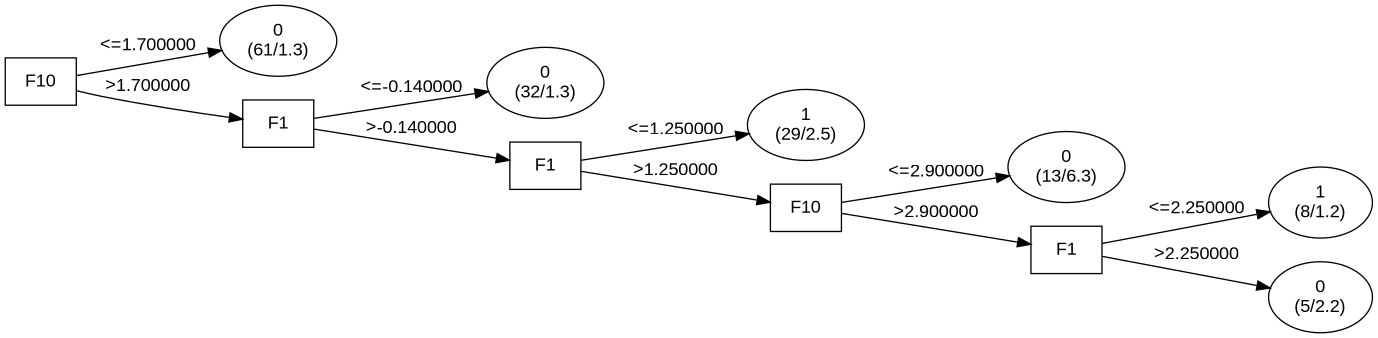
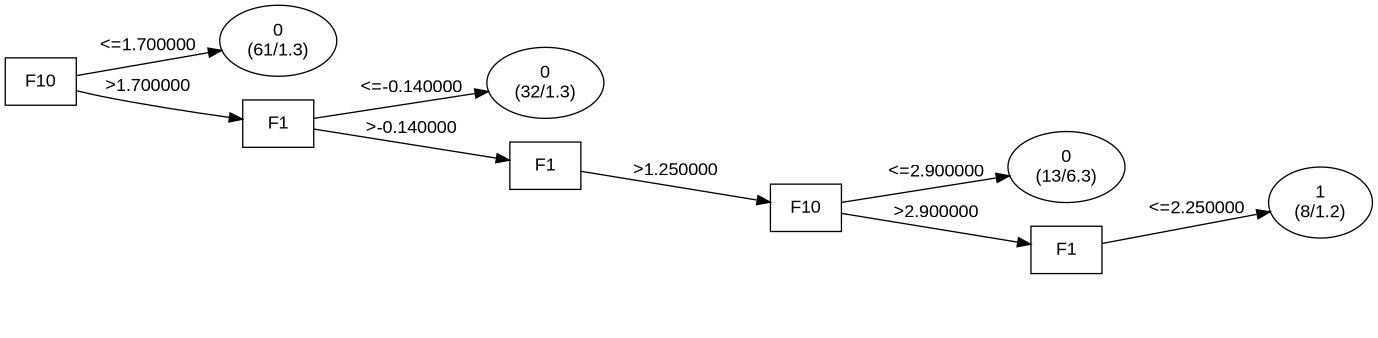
node "1 (29/2.5)": removed
node "0 (5/2.2)": removed
